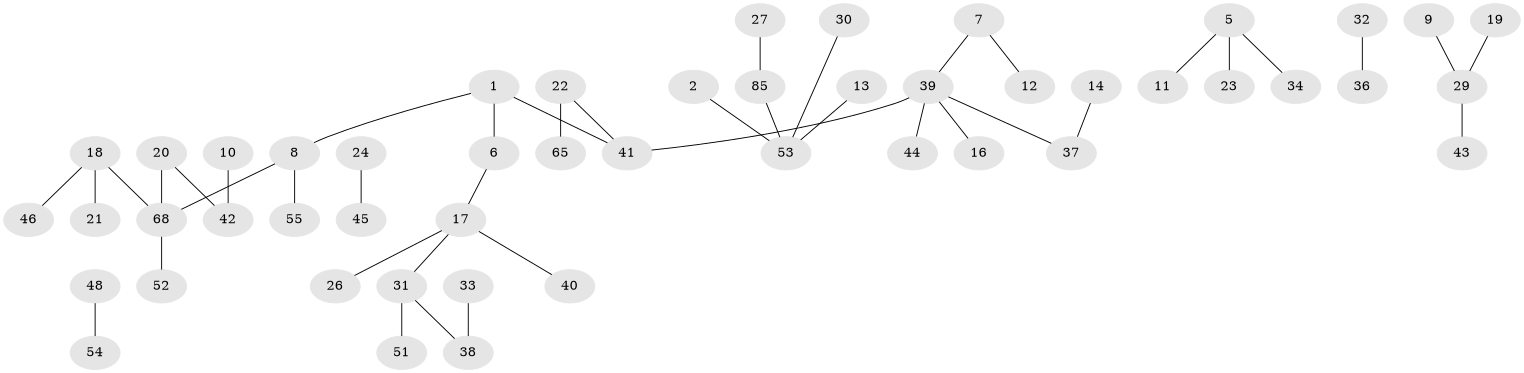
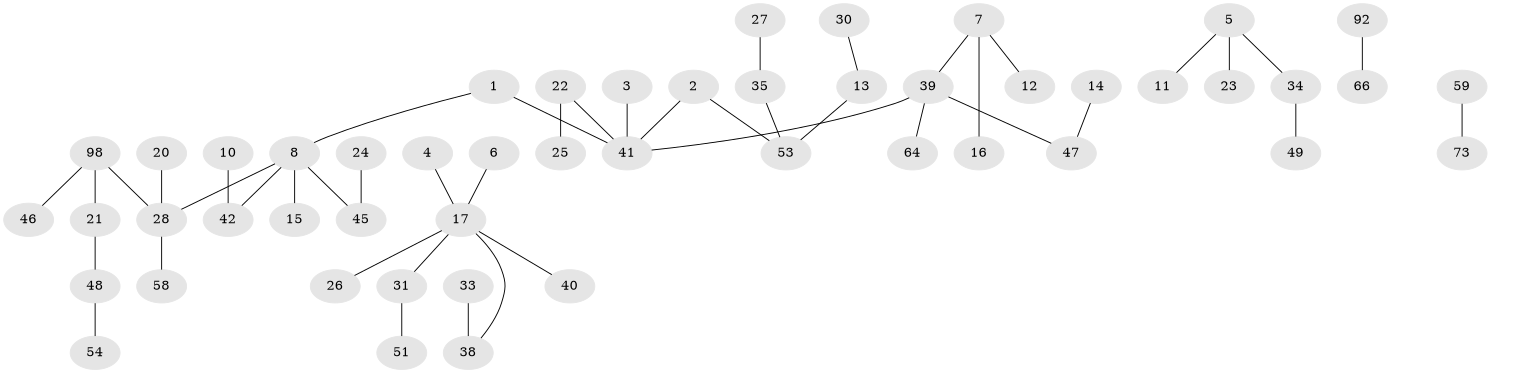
node "32": label "32" -> "92"
node "9": removed
node "19": removed
node "3": added
node "85": label "85" -> "35"
edge "30" -- "53": now "30" -- "13"
node "36": label "36" -> "66"
node "29": label "29" -> "59"
edge "1" -- "6": removed
edge "2" -- "41": added
edge "39" -- "16": now "7" -- "16"
node "18": label "18" -> "98"
node "4": added
node "65": label "65" -> "25"
node "44": label "44" -> "64"
node "37": label "37" -> "47"
node "49": added
node "43": label "43" -> "73"
edge "20" -- "42": now "8" -- "42"
edge "8" -- "45": added
node "68": label "68" -> "28"
node "55": label "55" -> "15"
edge "21" -- "48": added
node "52": label "52" -> "58"
edge "31" -- "38": now "17" -- "38"
